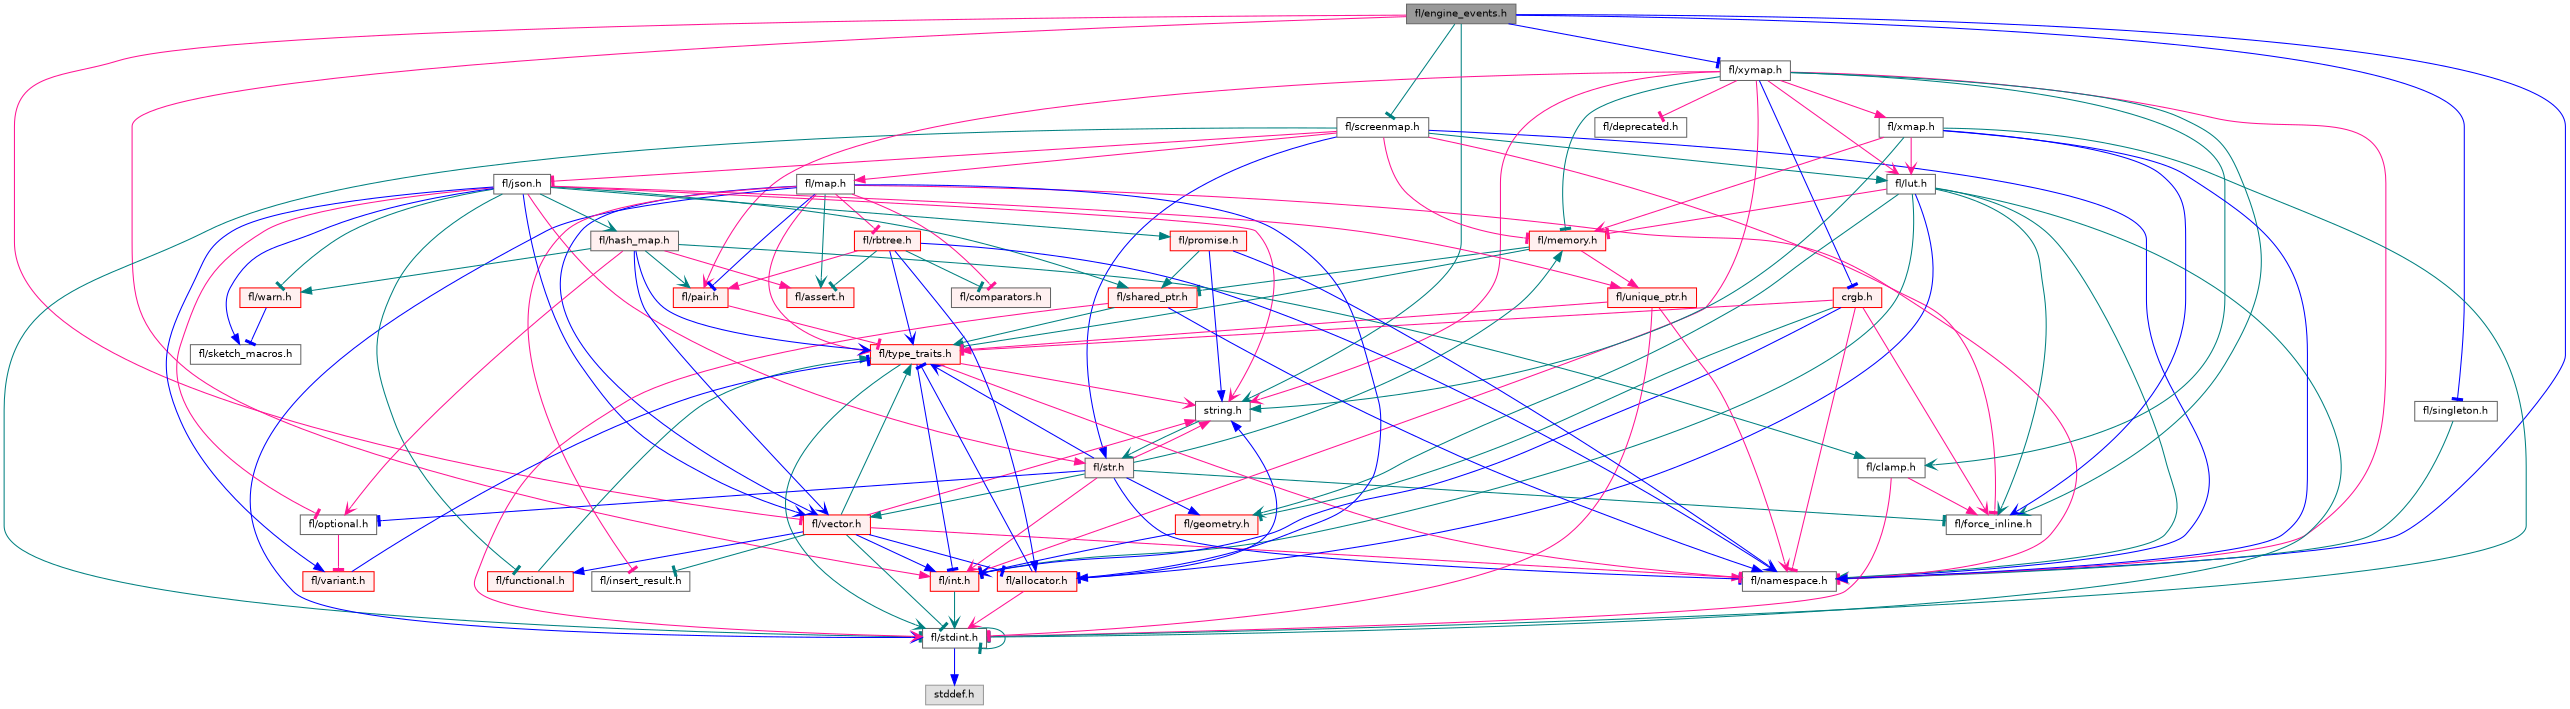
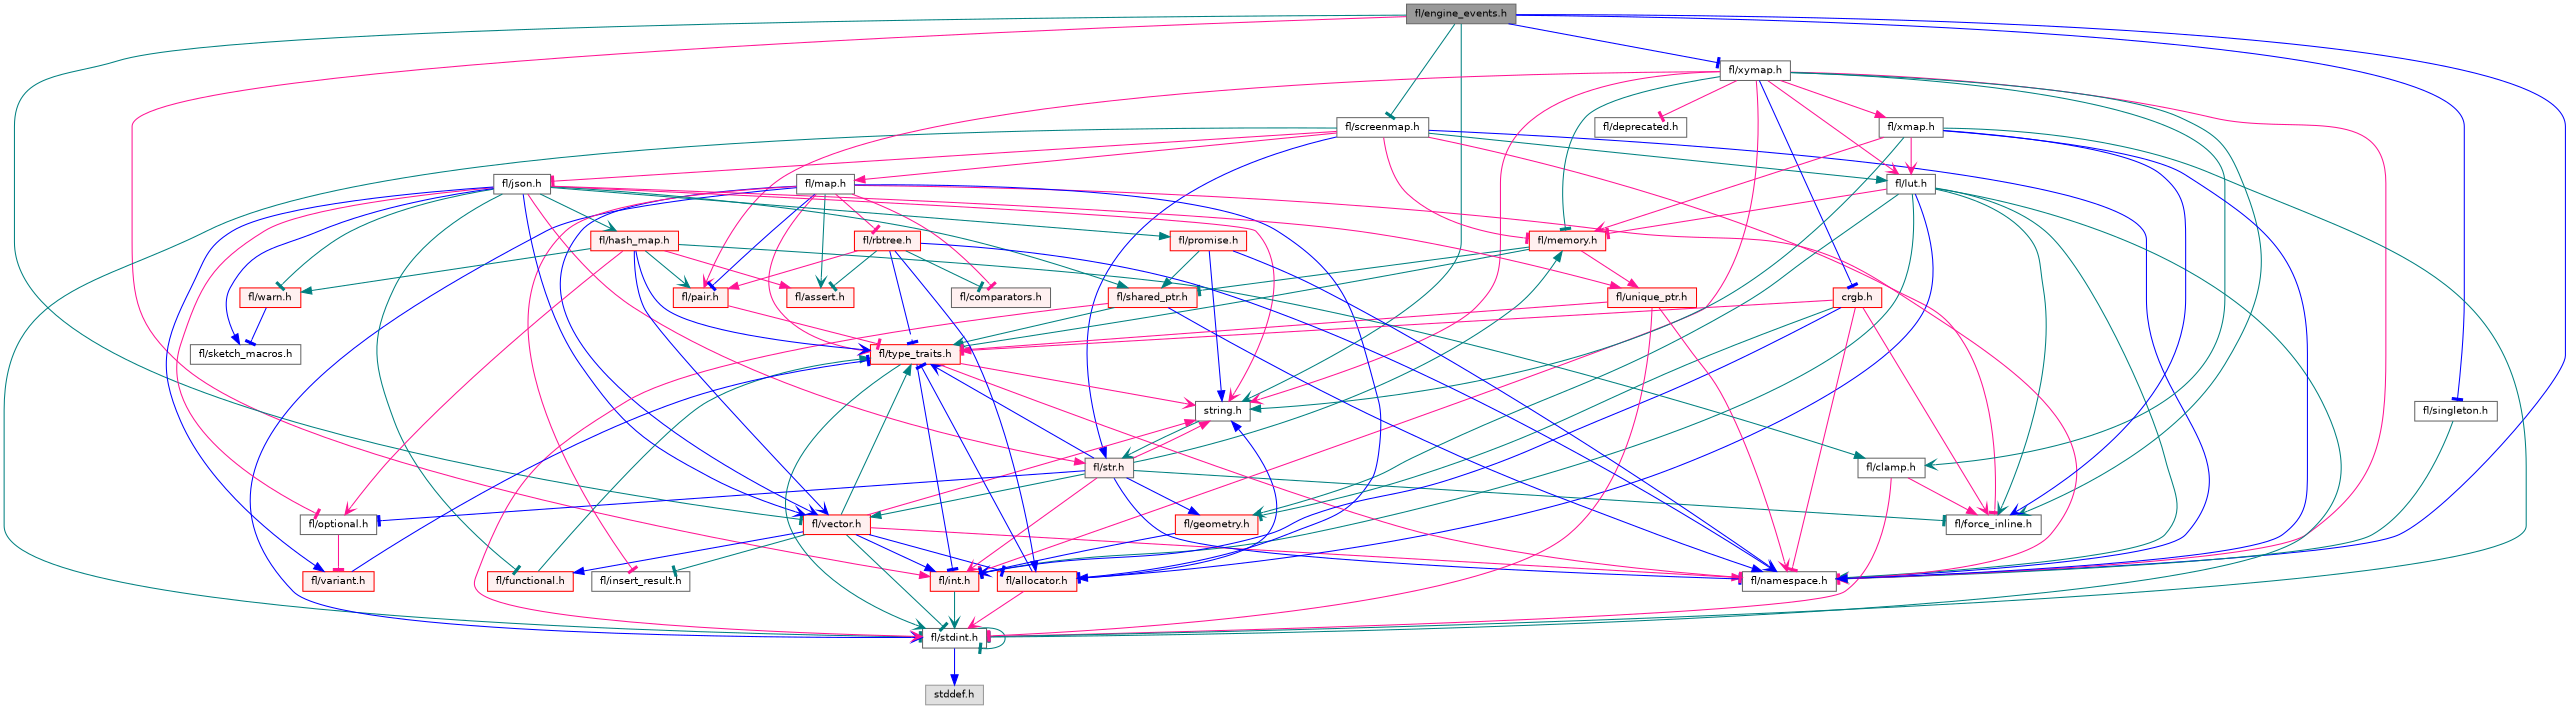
edge "fl/engine_events.h" -> "fl/vector.h": color deeppink -> teal
node "fl/hash_map.h": color grey40 -> red
edge "fl/rbtree.h" -> "fl/type_traits.h": arrowhead vee -> tee
